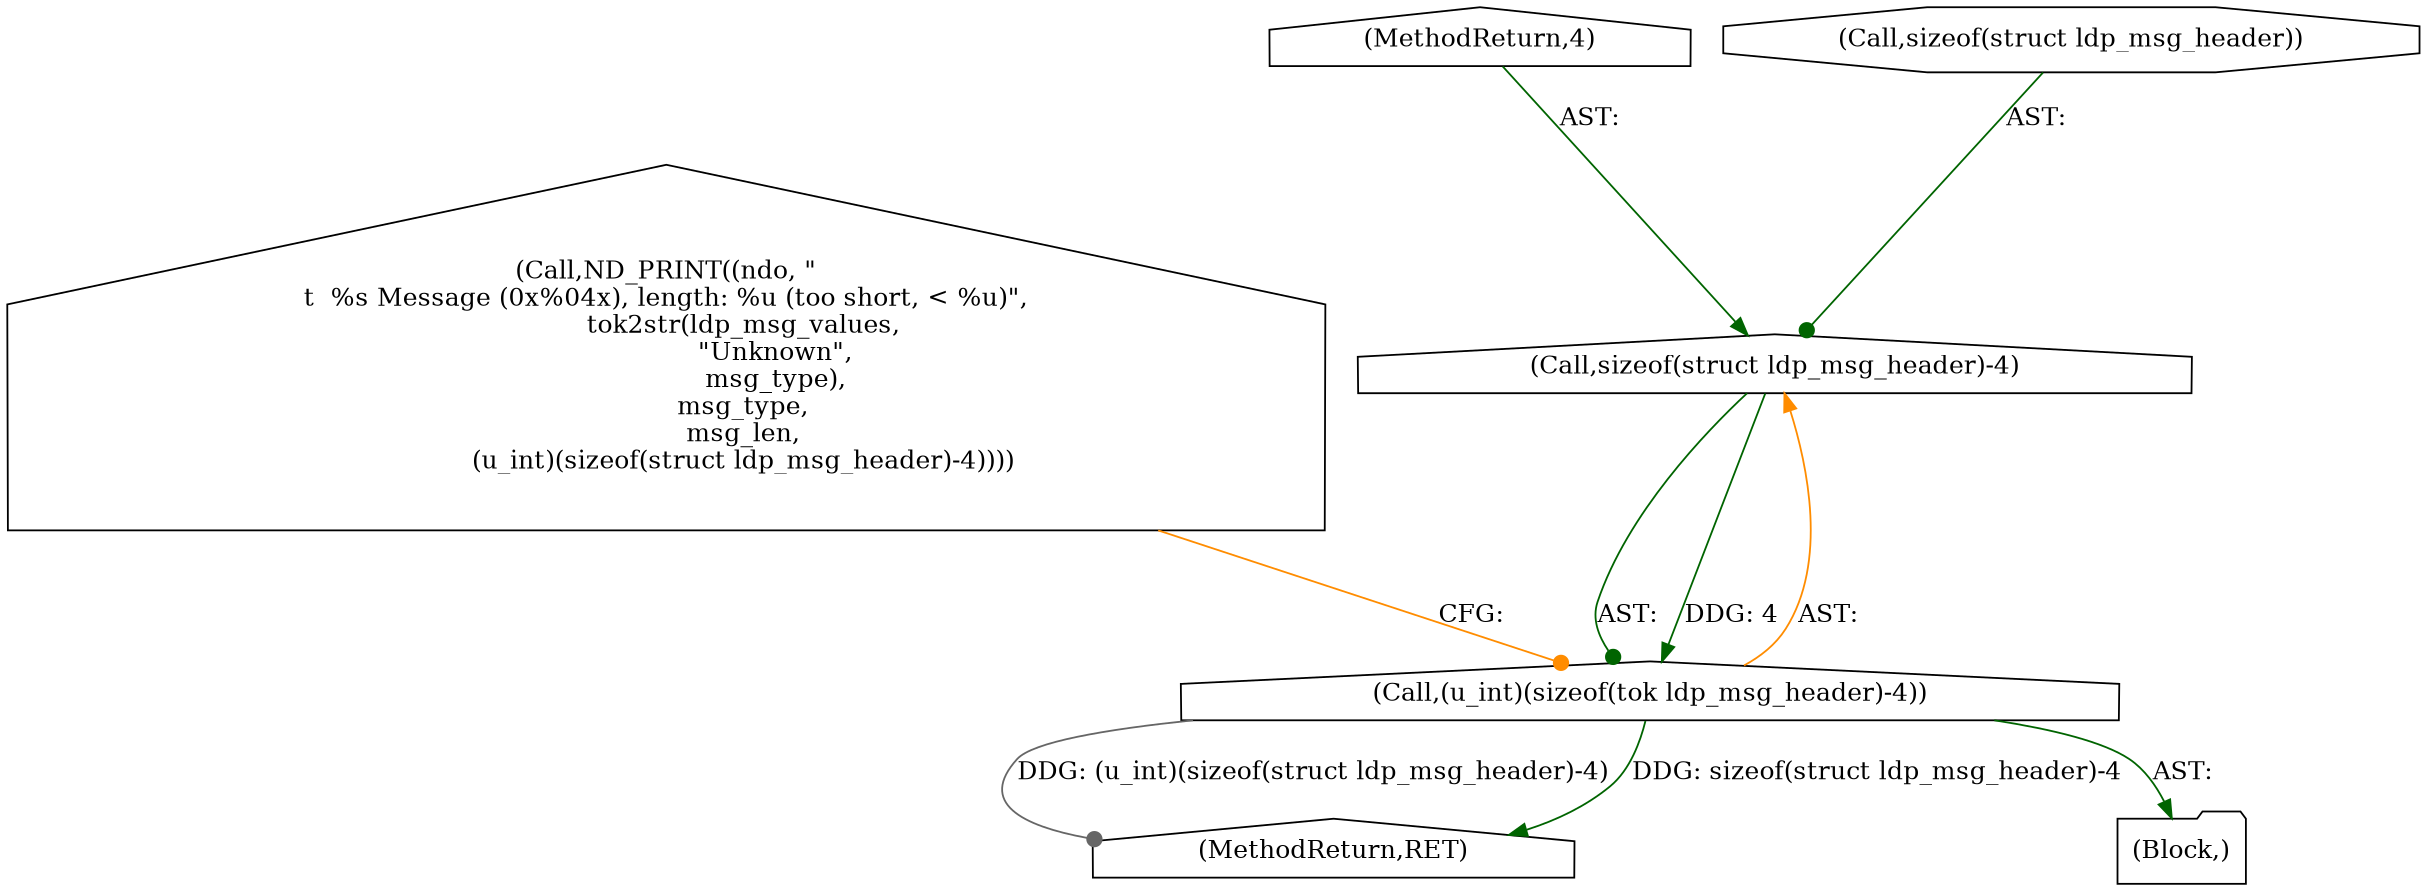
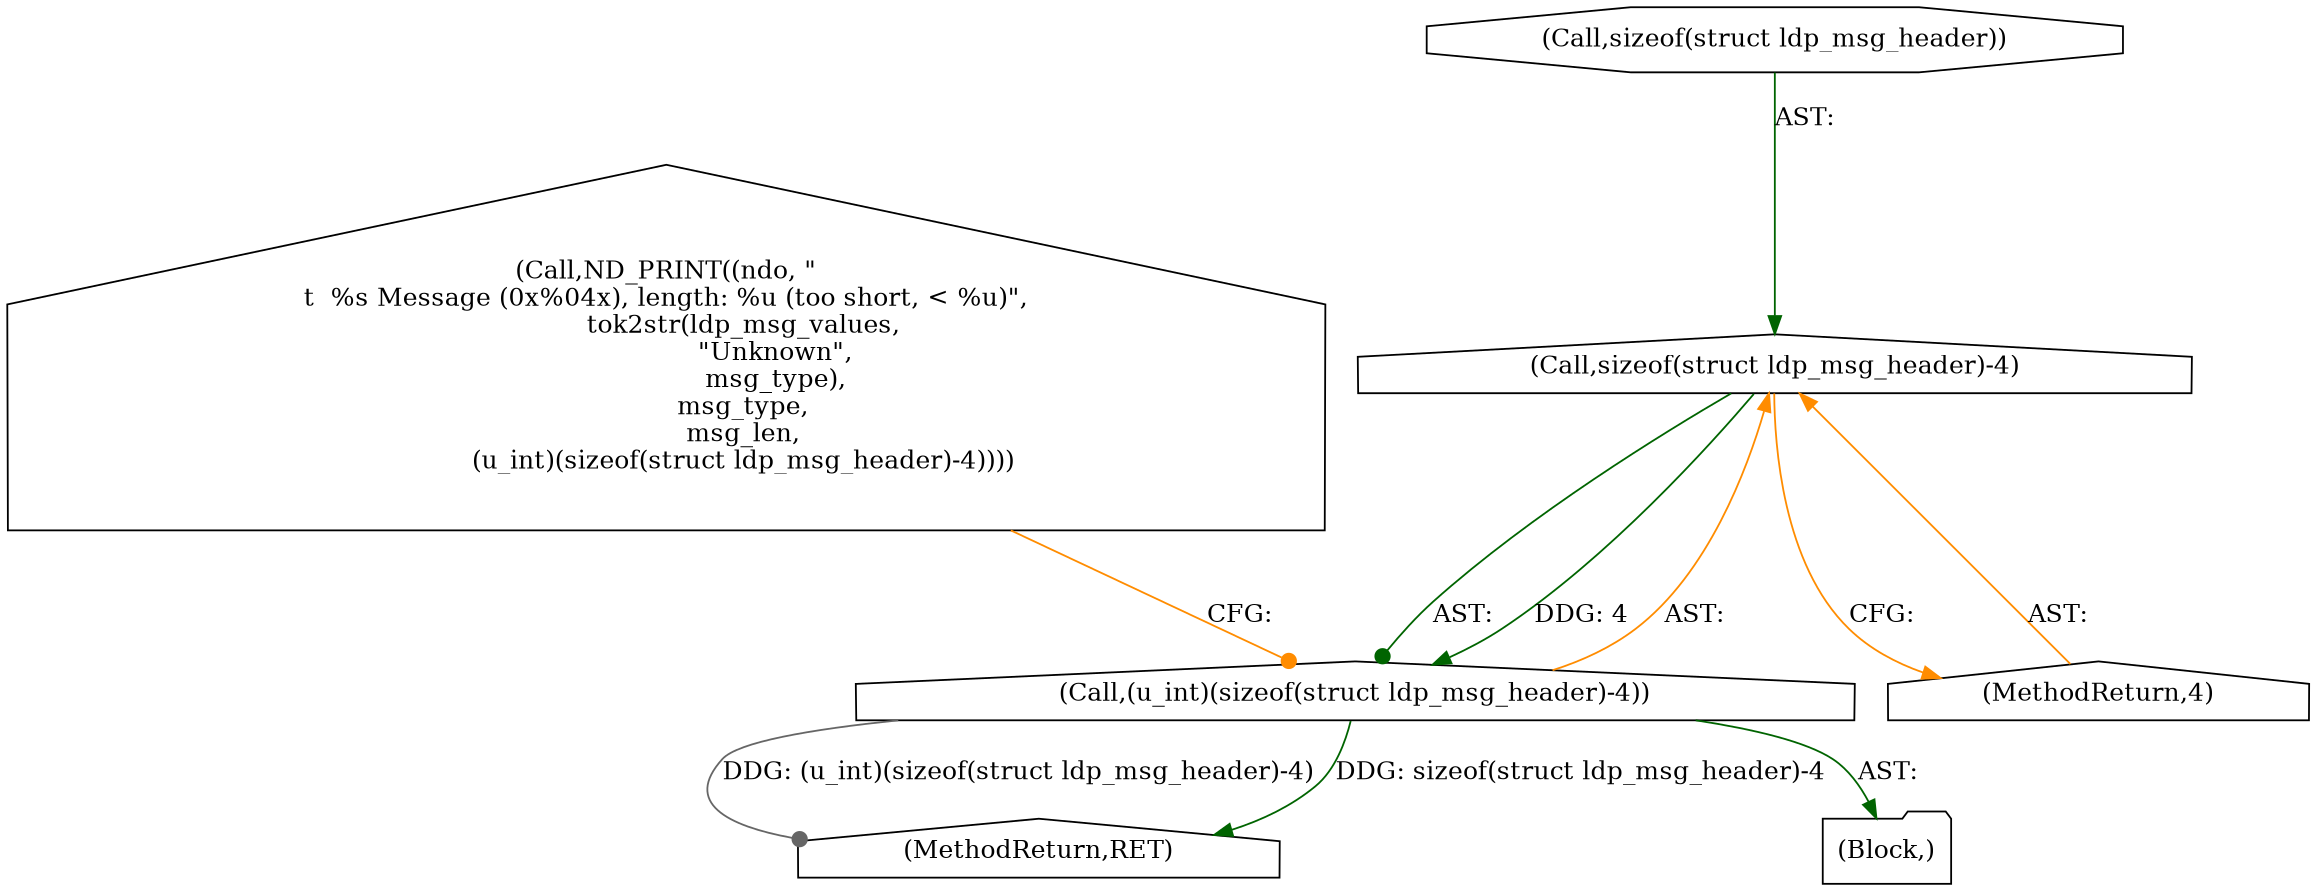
edge "(MethodReturn,4)" -> "(Call,sizeof(struct ldp_msg_header)-4)": color darkgreen -> darkorange
edge "(Call,sizeof(struct ldp_msg_header))" -> "(Call,sizeof(struct ldp_msg_header)-4)": arrowhead dot -> normal
edge "(Call,sizeof(struct ldp_msg_header)-4)" -> "(MethodReturn,4)": added, label "CFG:"
node "(Call,(u_int)(sizeof(tok ldp_msg_header)-4))": label "(Call,(u_int)(sizeof(tok ldp_msg_header)-4))" -> "(Call,(u_int)(sizeof(struct ldp_msg_header)-4))"
